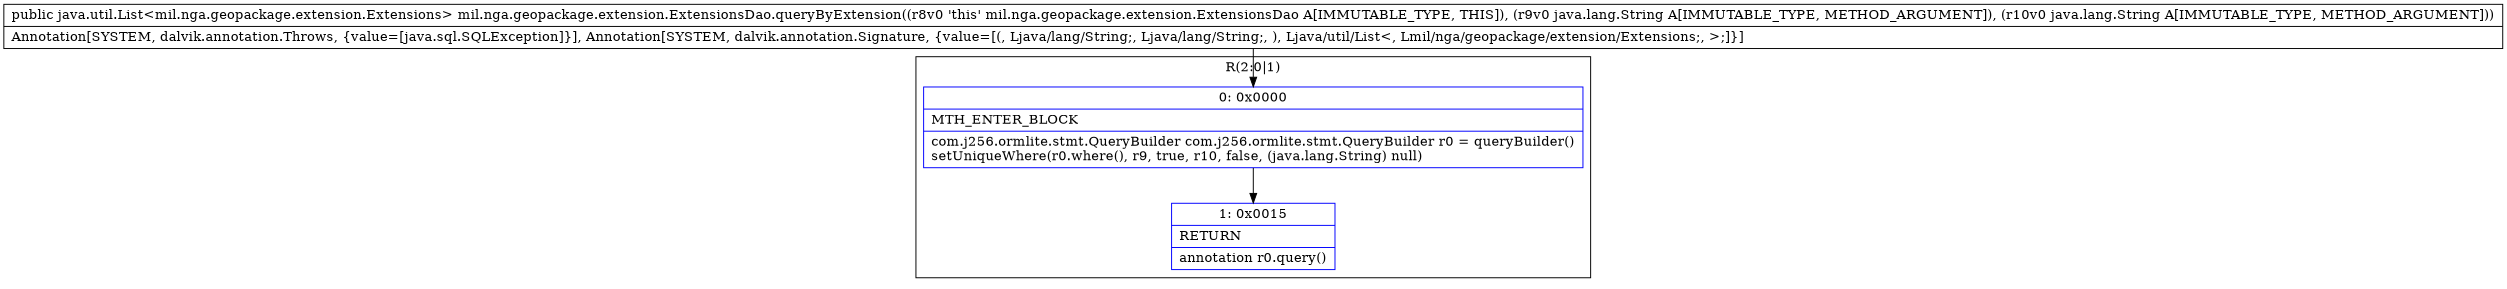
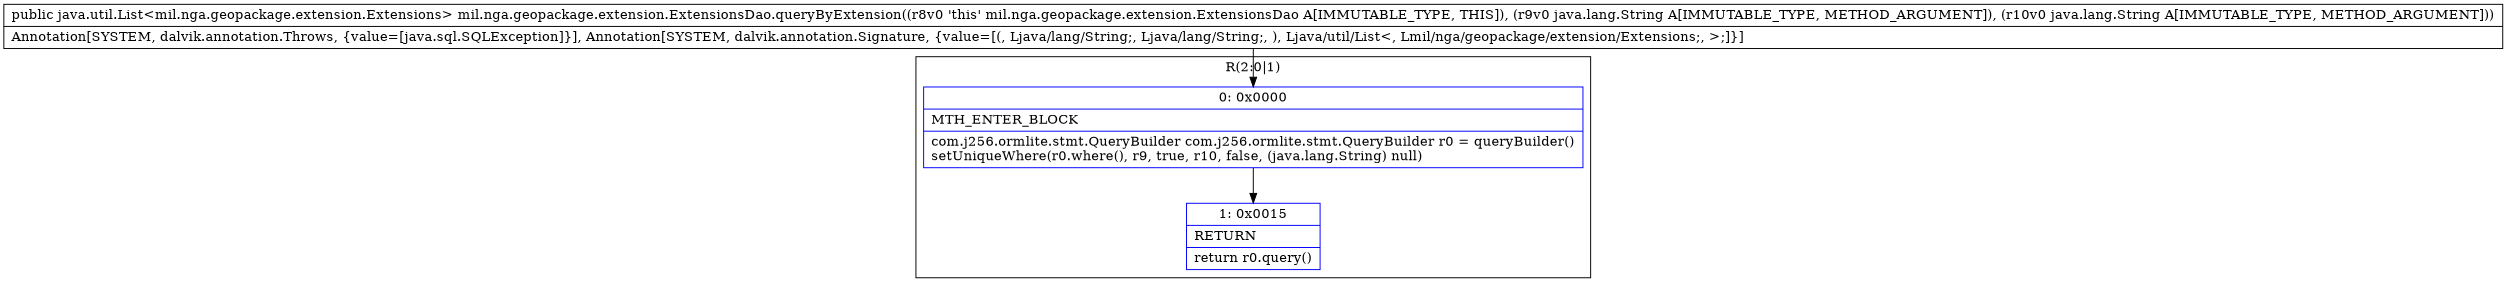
node "1: 0x0015": text "annotation r0.query()" -> "return r0.query()"
